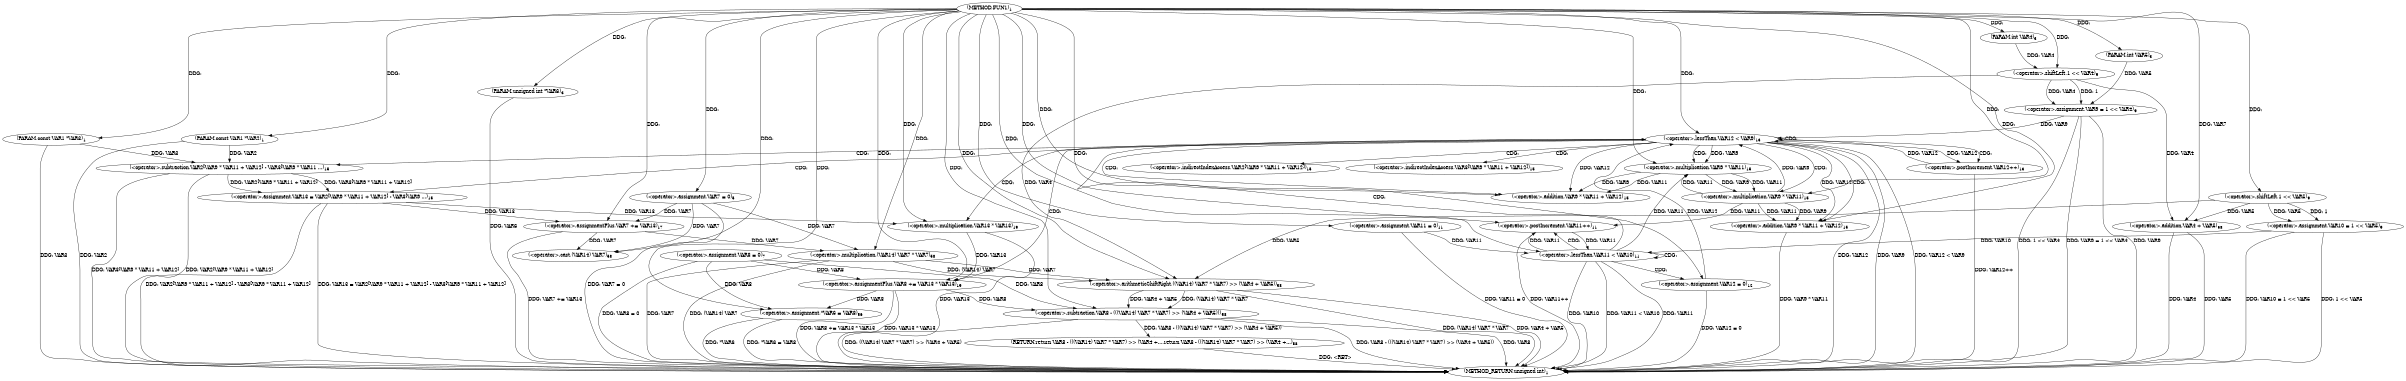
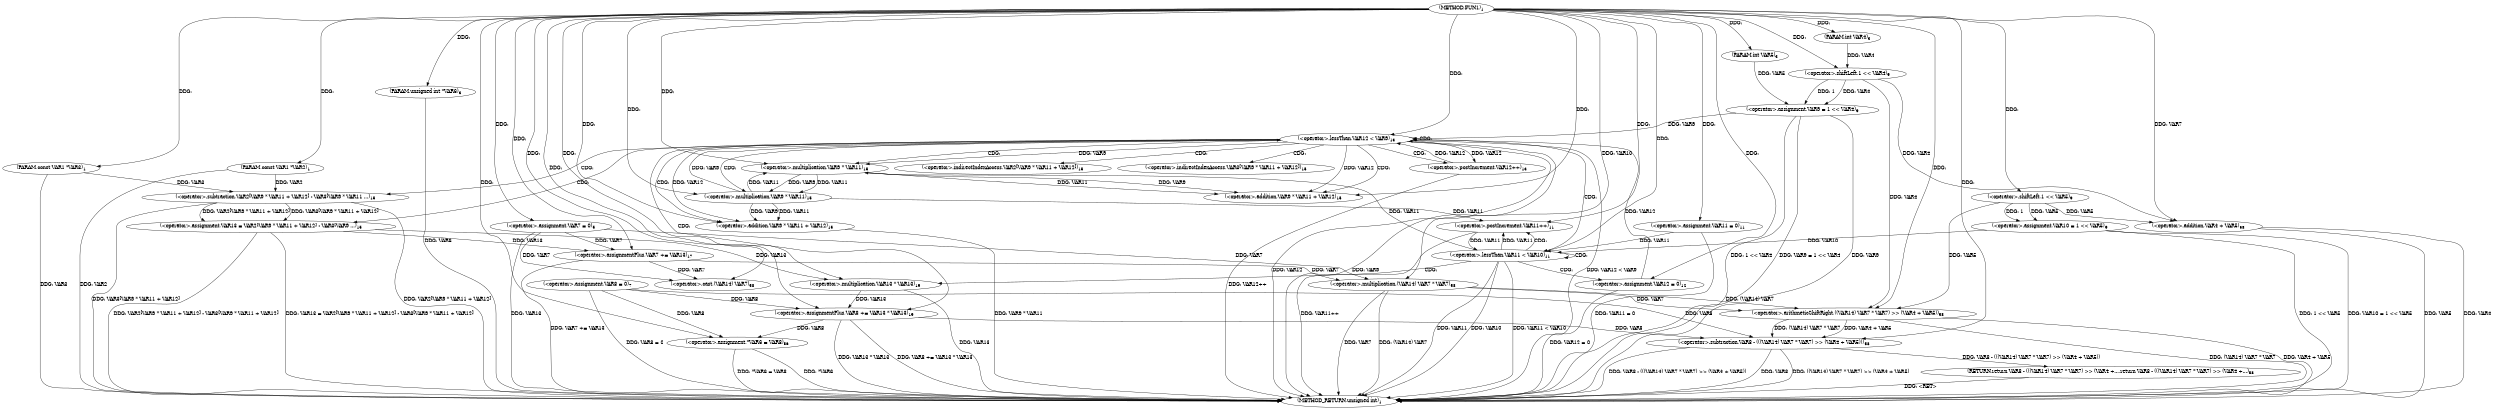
edge "(METHOD,FUN1)" -> "(<operator>.multiplication,(VAR14) VAR7 * VAR7)": label "DDG: " -> "DDG: VAR10"
edge "(<operator>.lessThan,VAR12 < VAR9)" -> "(<operator>.multiplication,VAR13 * VAR13)": now "(<operator>.lessThan,VAR11 < VAR10)" -> "(<operator>.multiplication,VAR13 * VAR13)"
edge "(<operator>.assignment,VAR7 = 0)" -> "(METHOD_RETURN,unsigned int)": label "DDG: VAR7 = 0" -> "DDG: VAR13"
